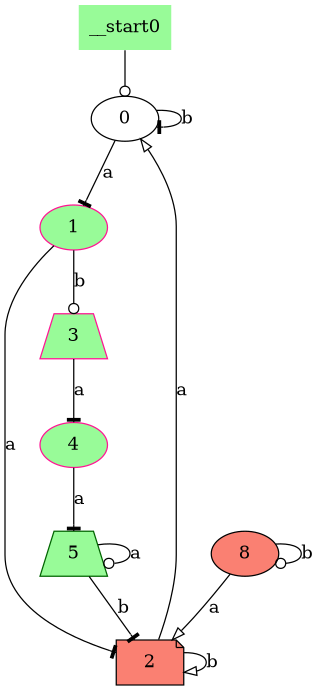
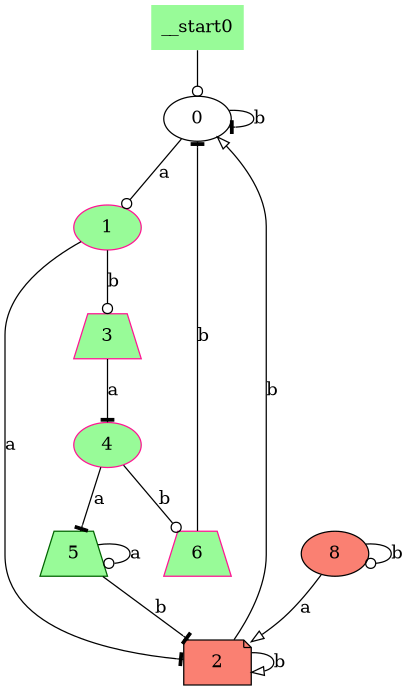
edge "0" -> "1": arrowhead tee -> odot
edge "2" -> "0": label "a" -> "b"
node "6": added
